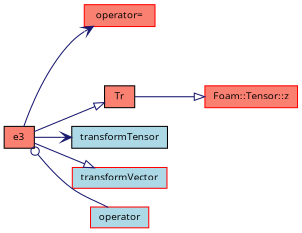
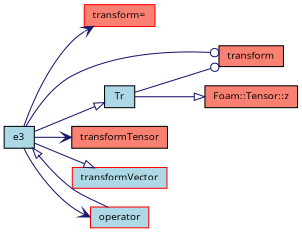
node "operator=": label "operator=" -> "transform="
node "transform": added
node "Tr": fillcolor salmon -> lightblue
node "Foam::Tensor::z": color red -> black
node "e3": fillcolor salmon -> lightblue
node "transformTensor": fillcolor lightblue -> salmon
edge "e3" -> "operator": added
edge "operator" -> "e3": arrowhead odot -> onormal
